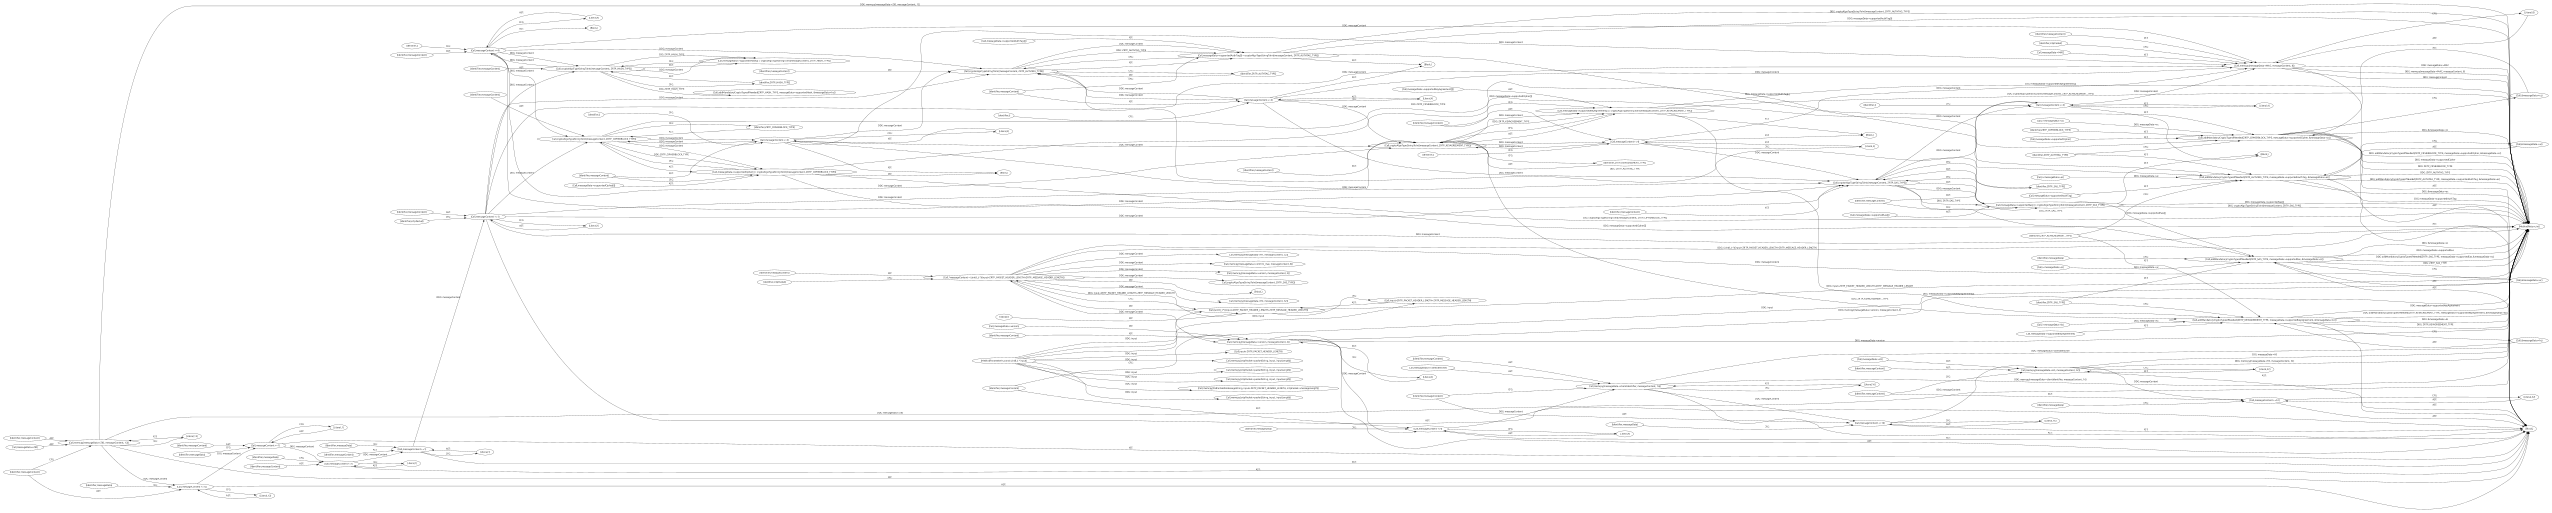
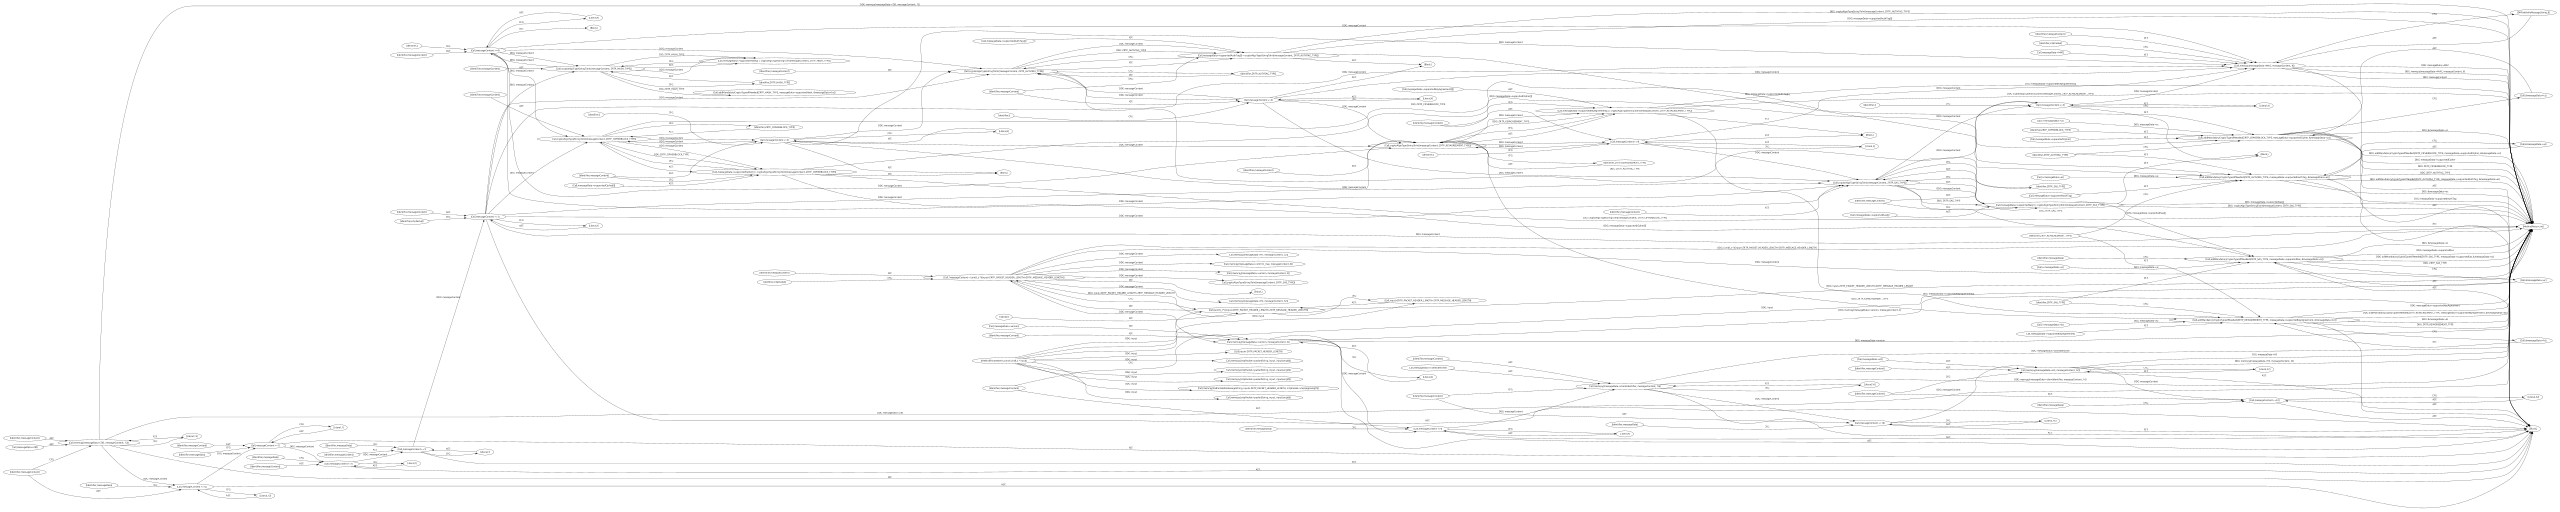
node "(Literal,8)": label "(Literal,8)" -> "(DHPartHelloMessageString,8)"
